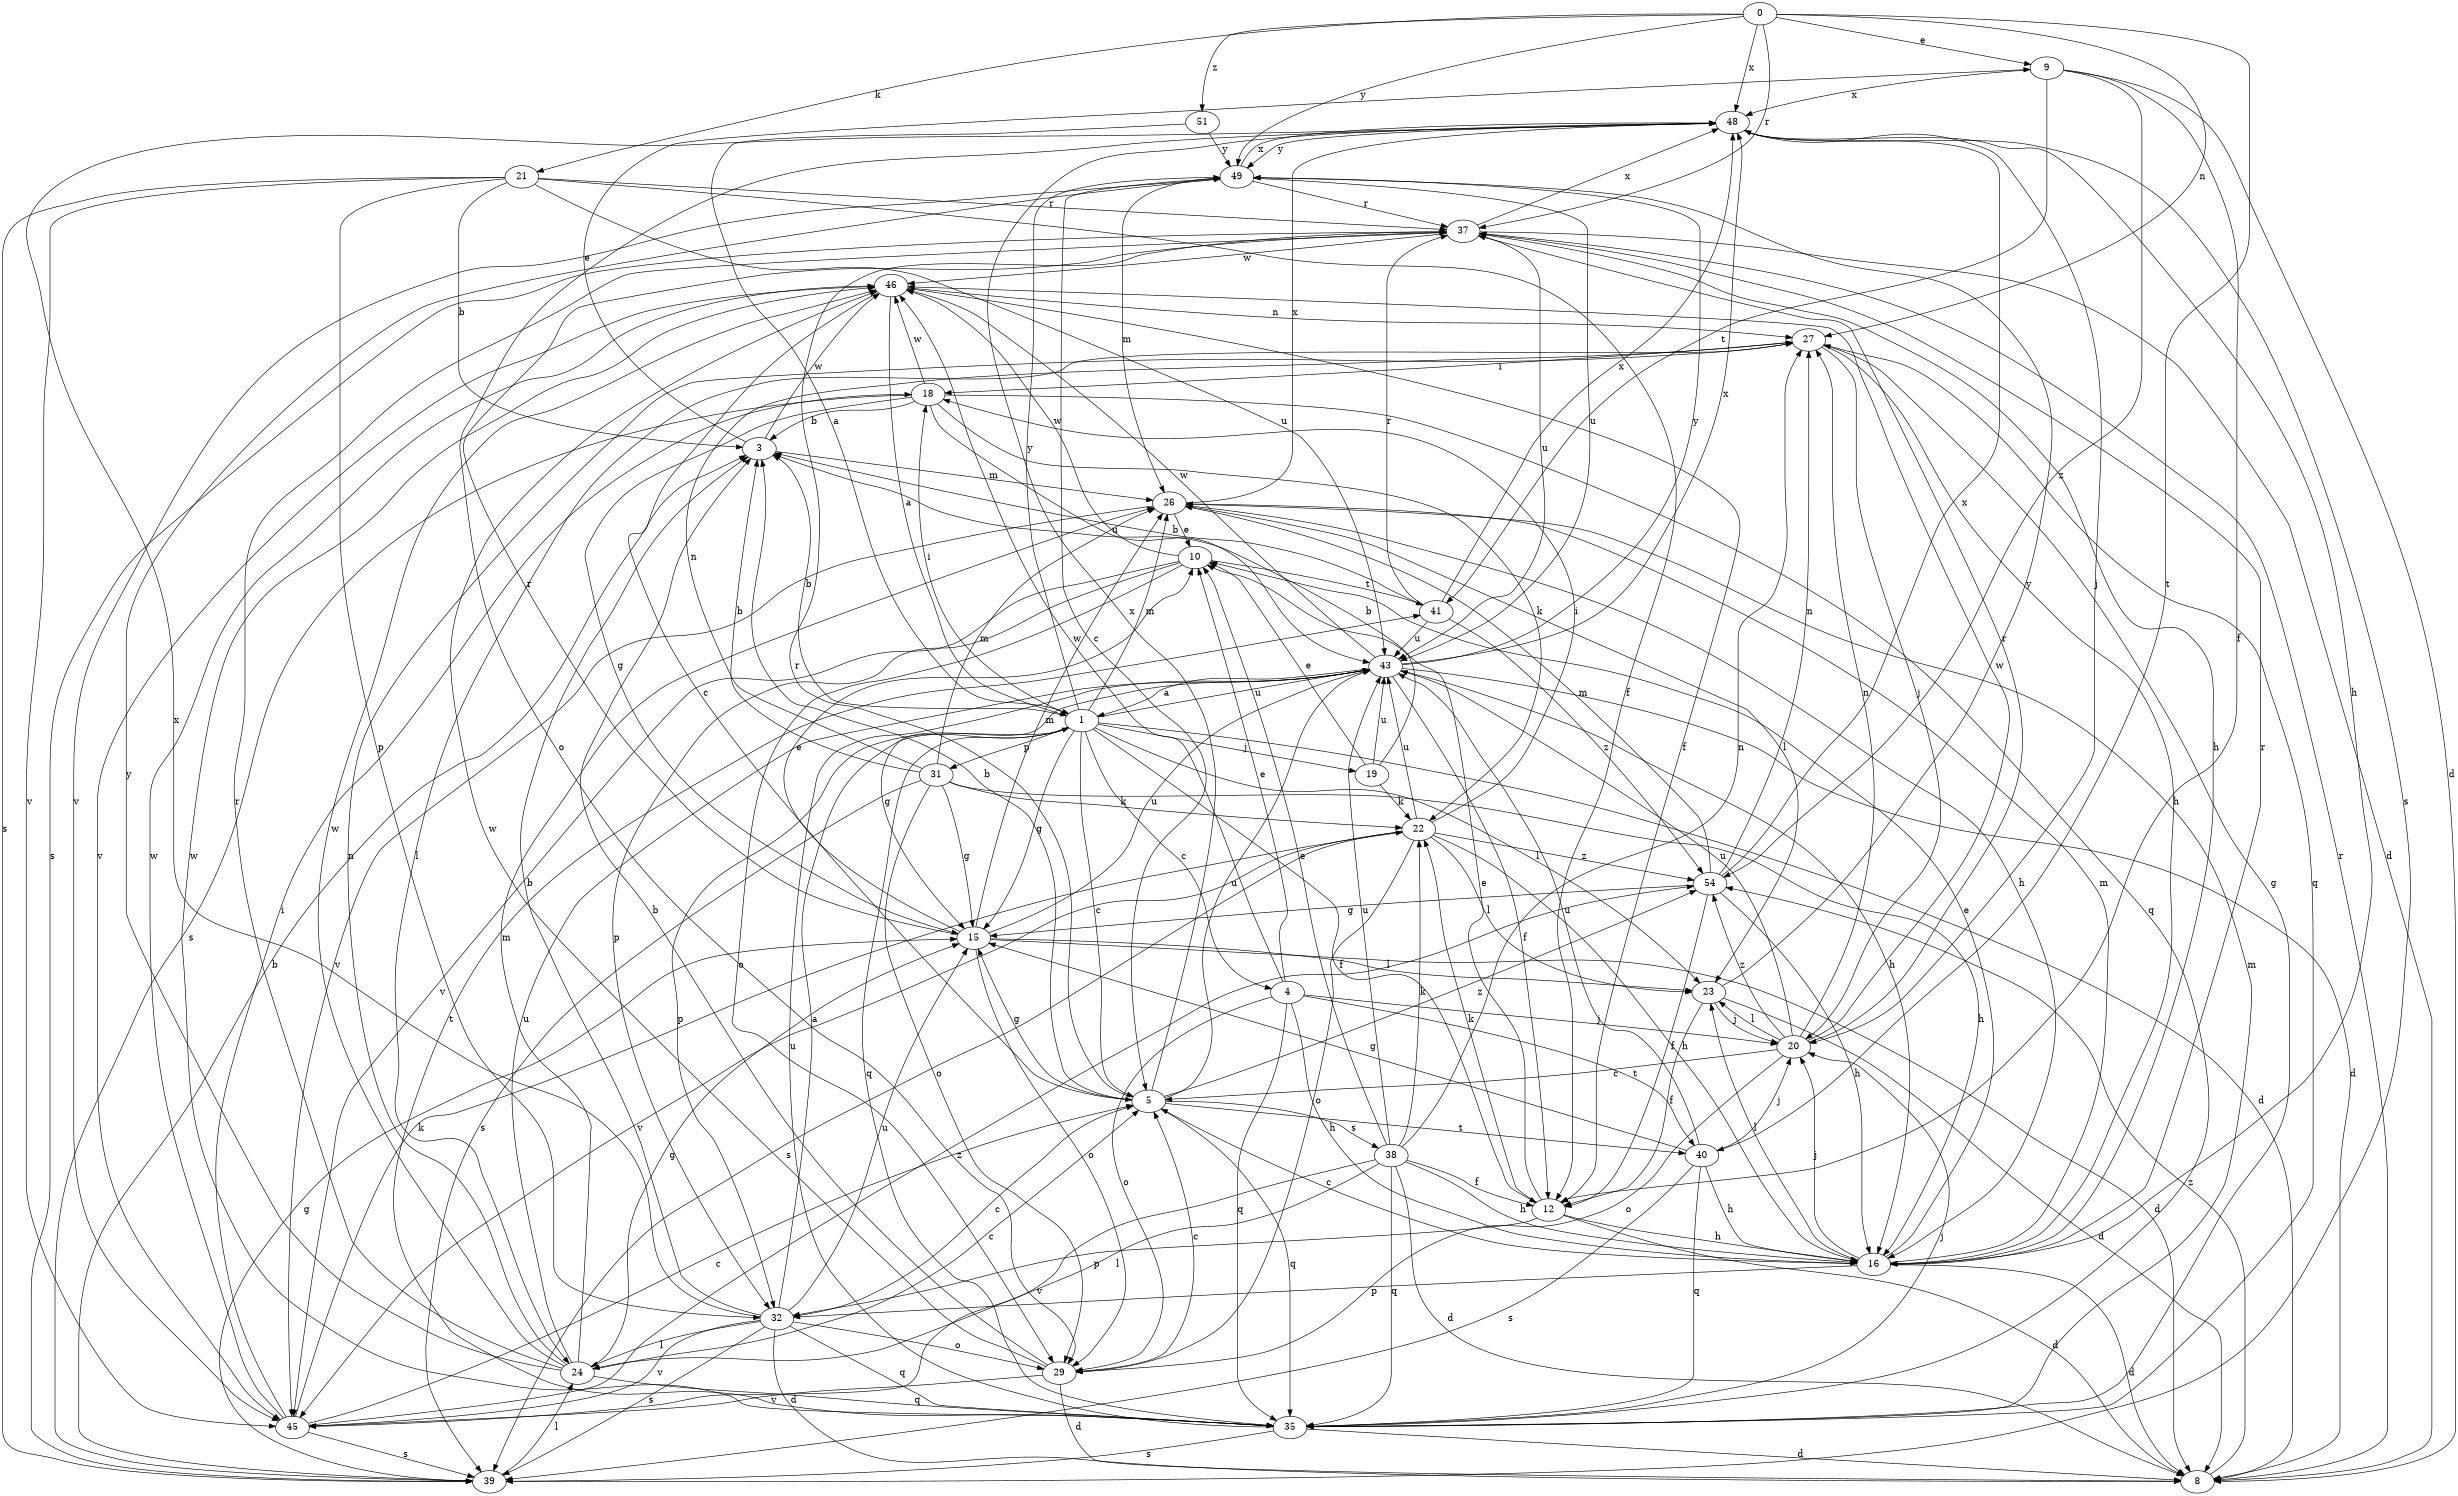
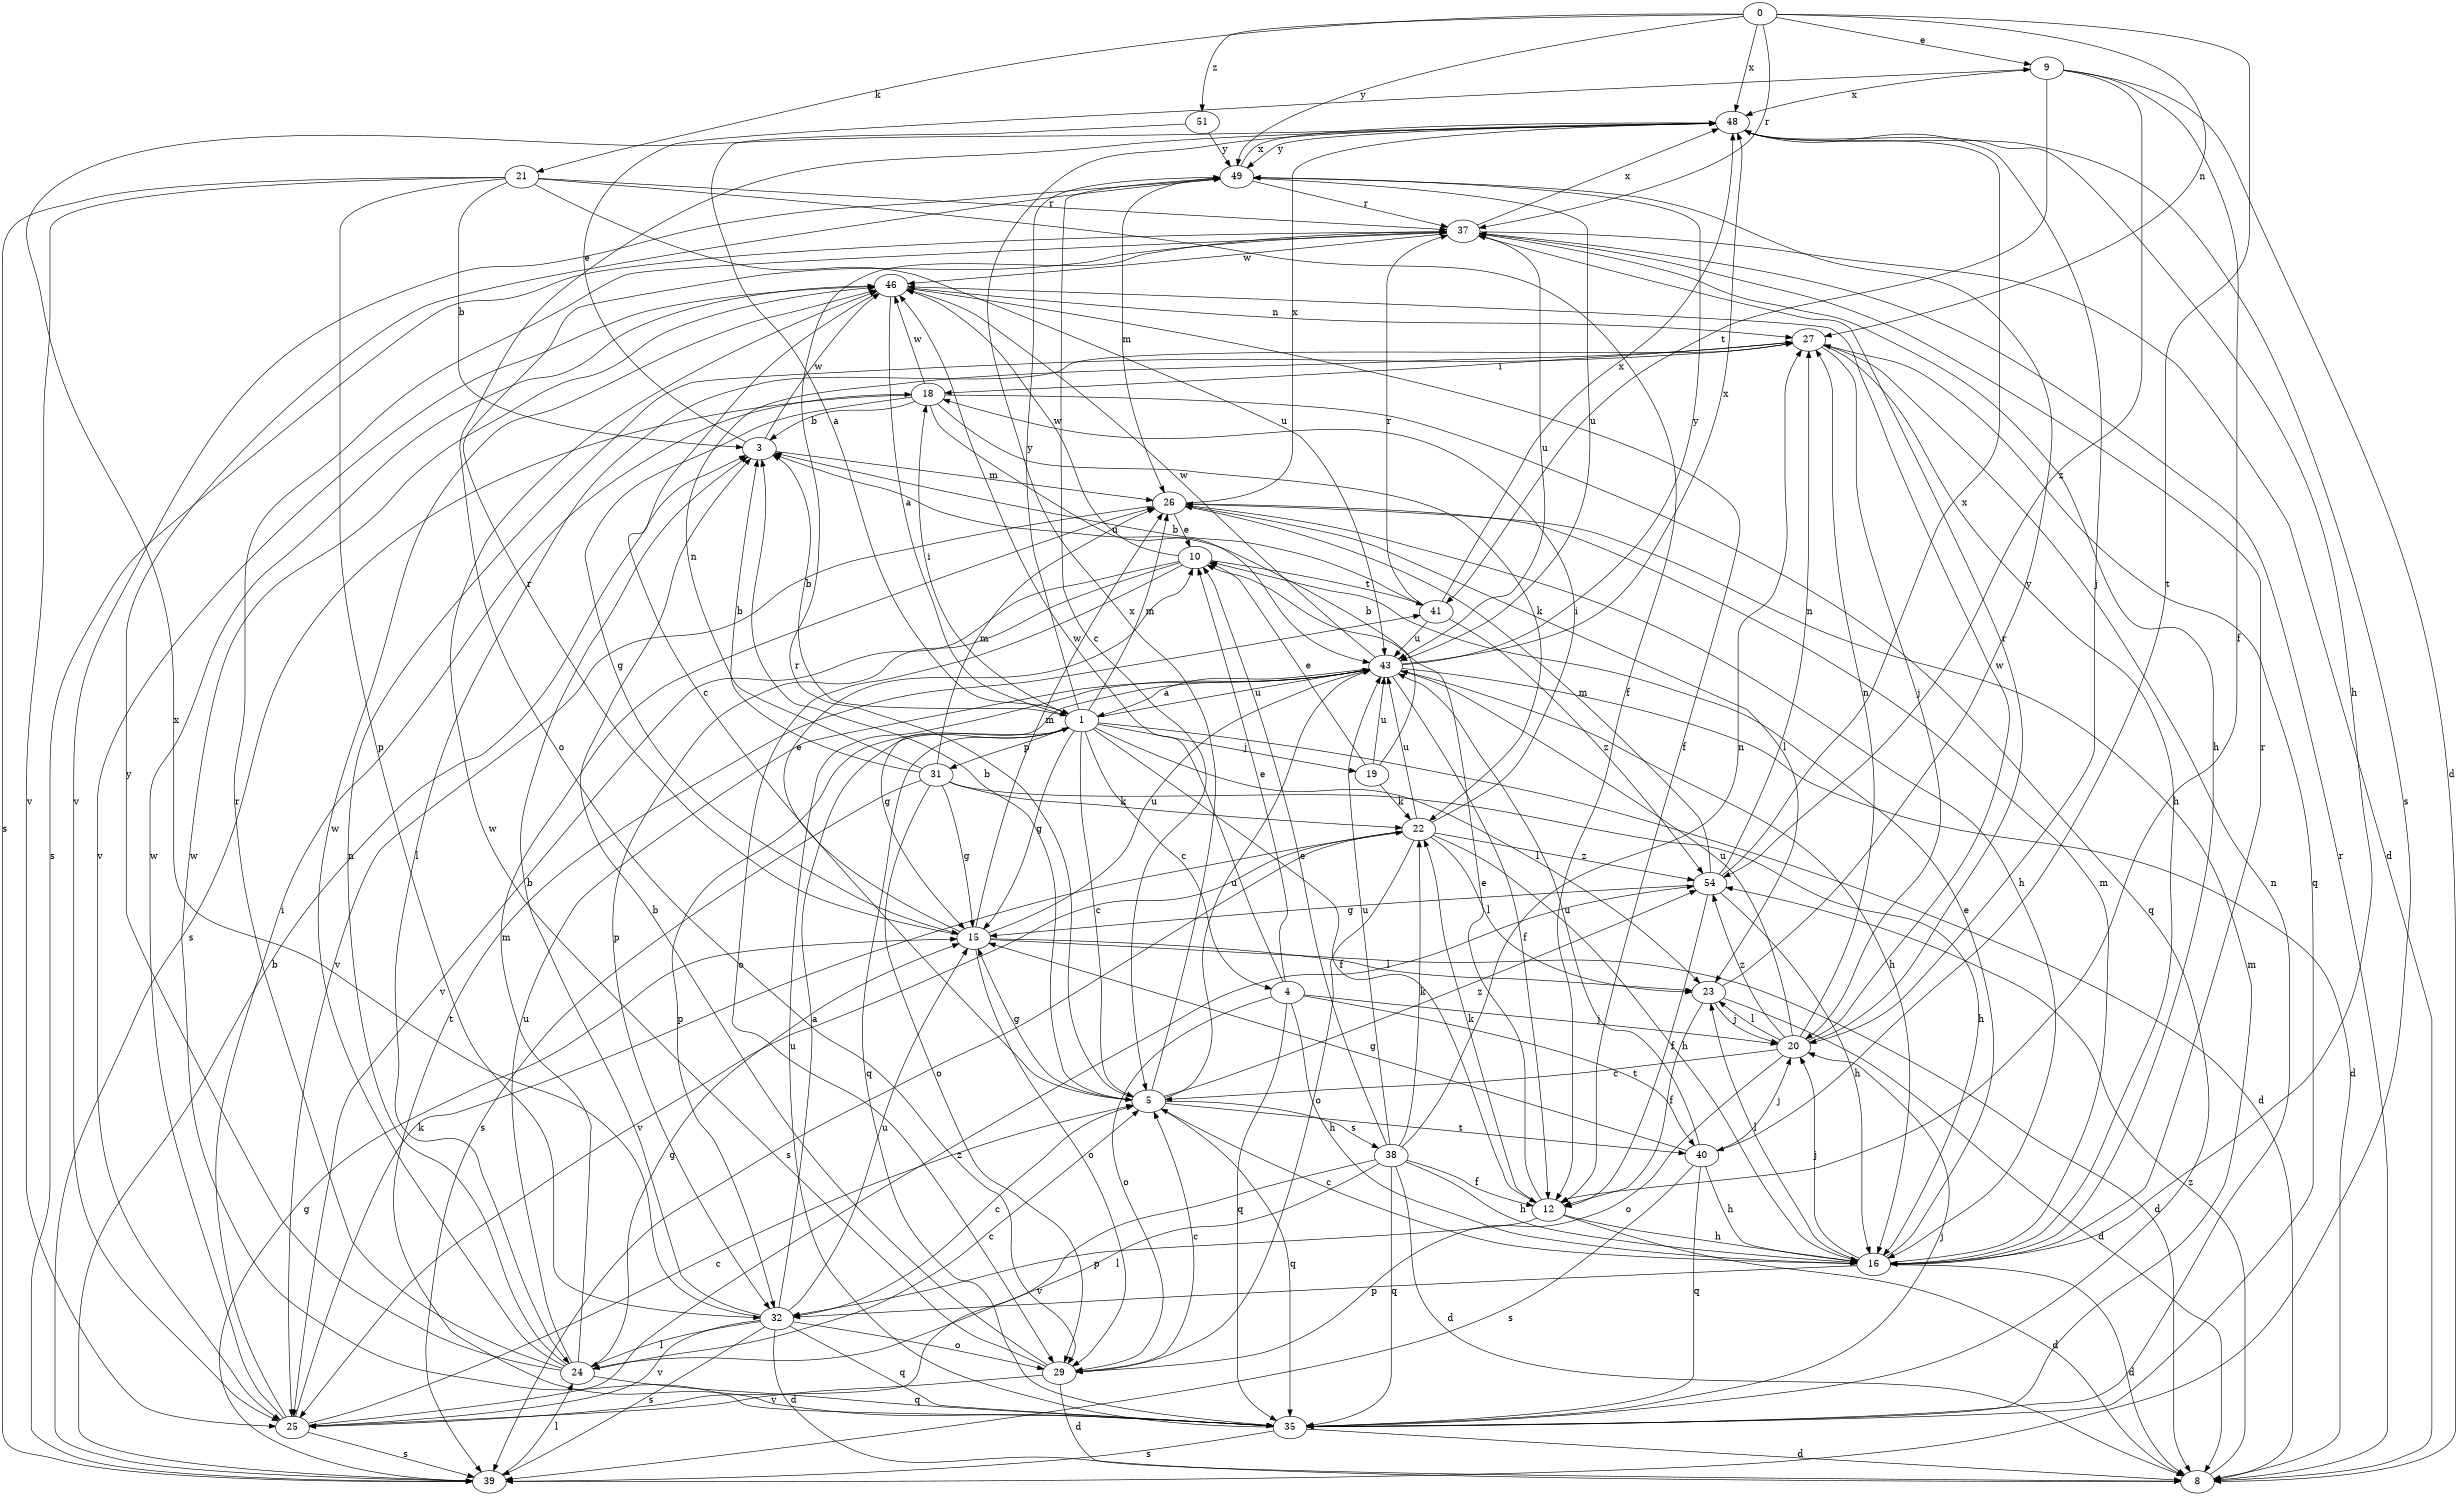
edge "35" -> "27": label "g" -> "n"
node "45": label "45" -> "25"
